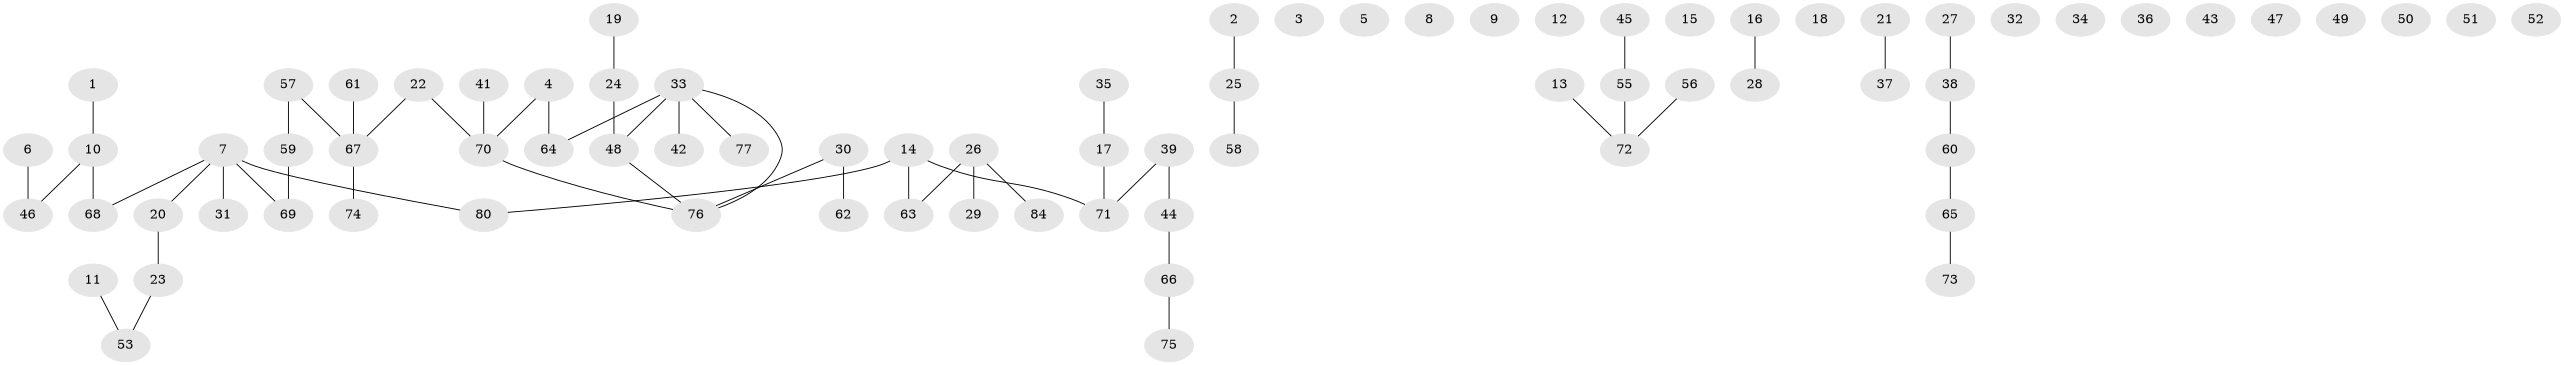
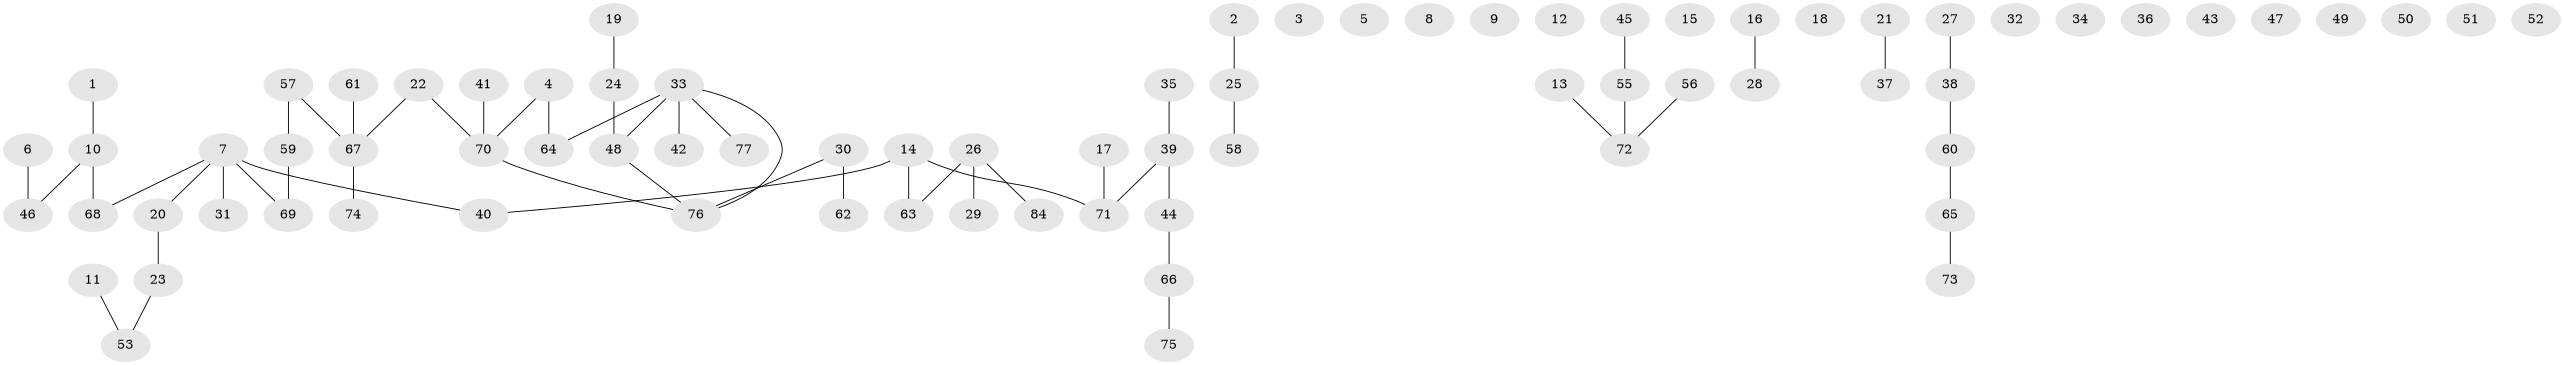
edge "35" -- "17": now "35" -- "39"
node "80": label "80" -> "40"
